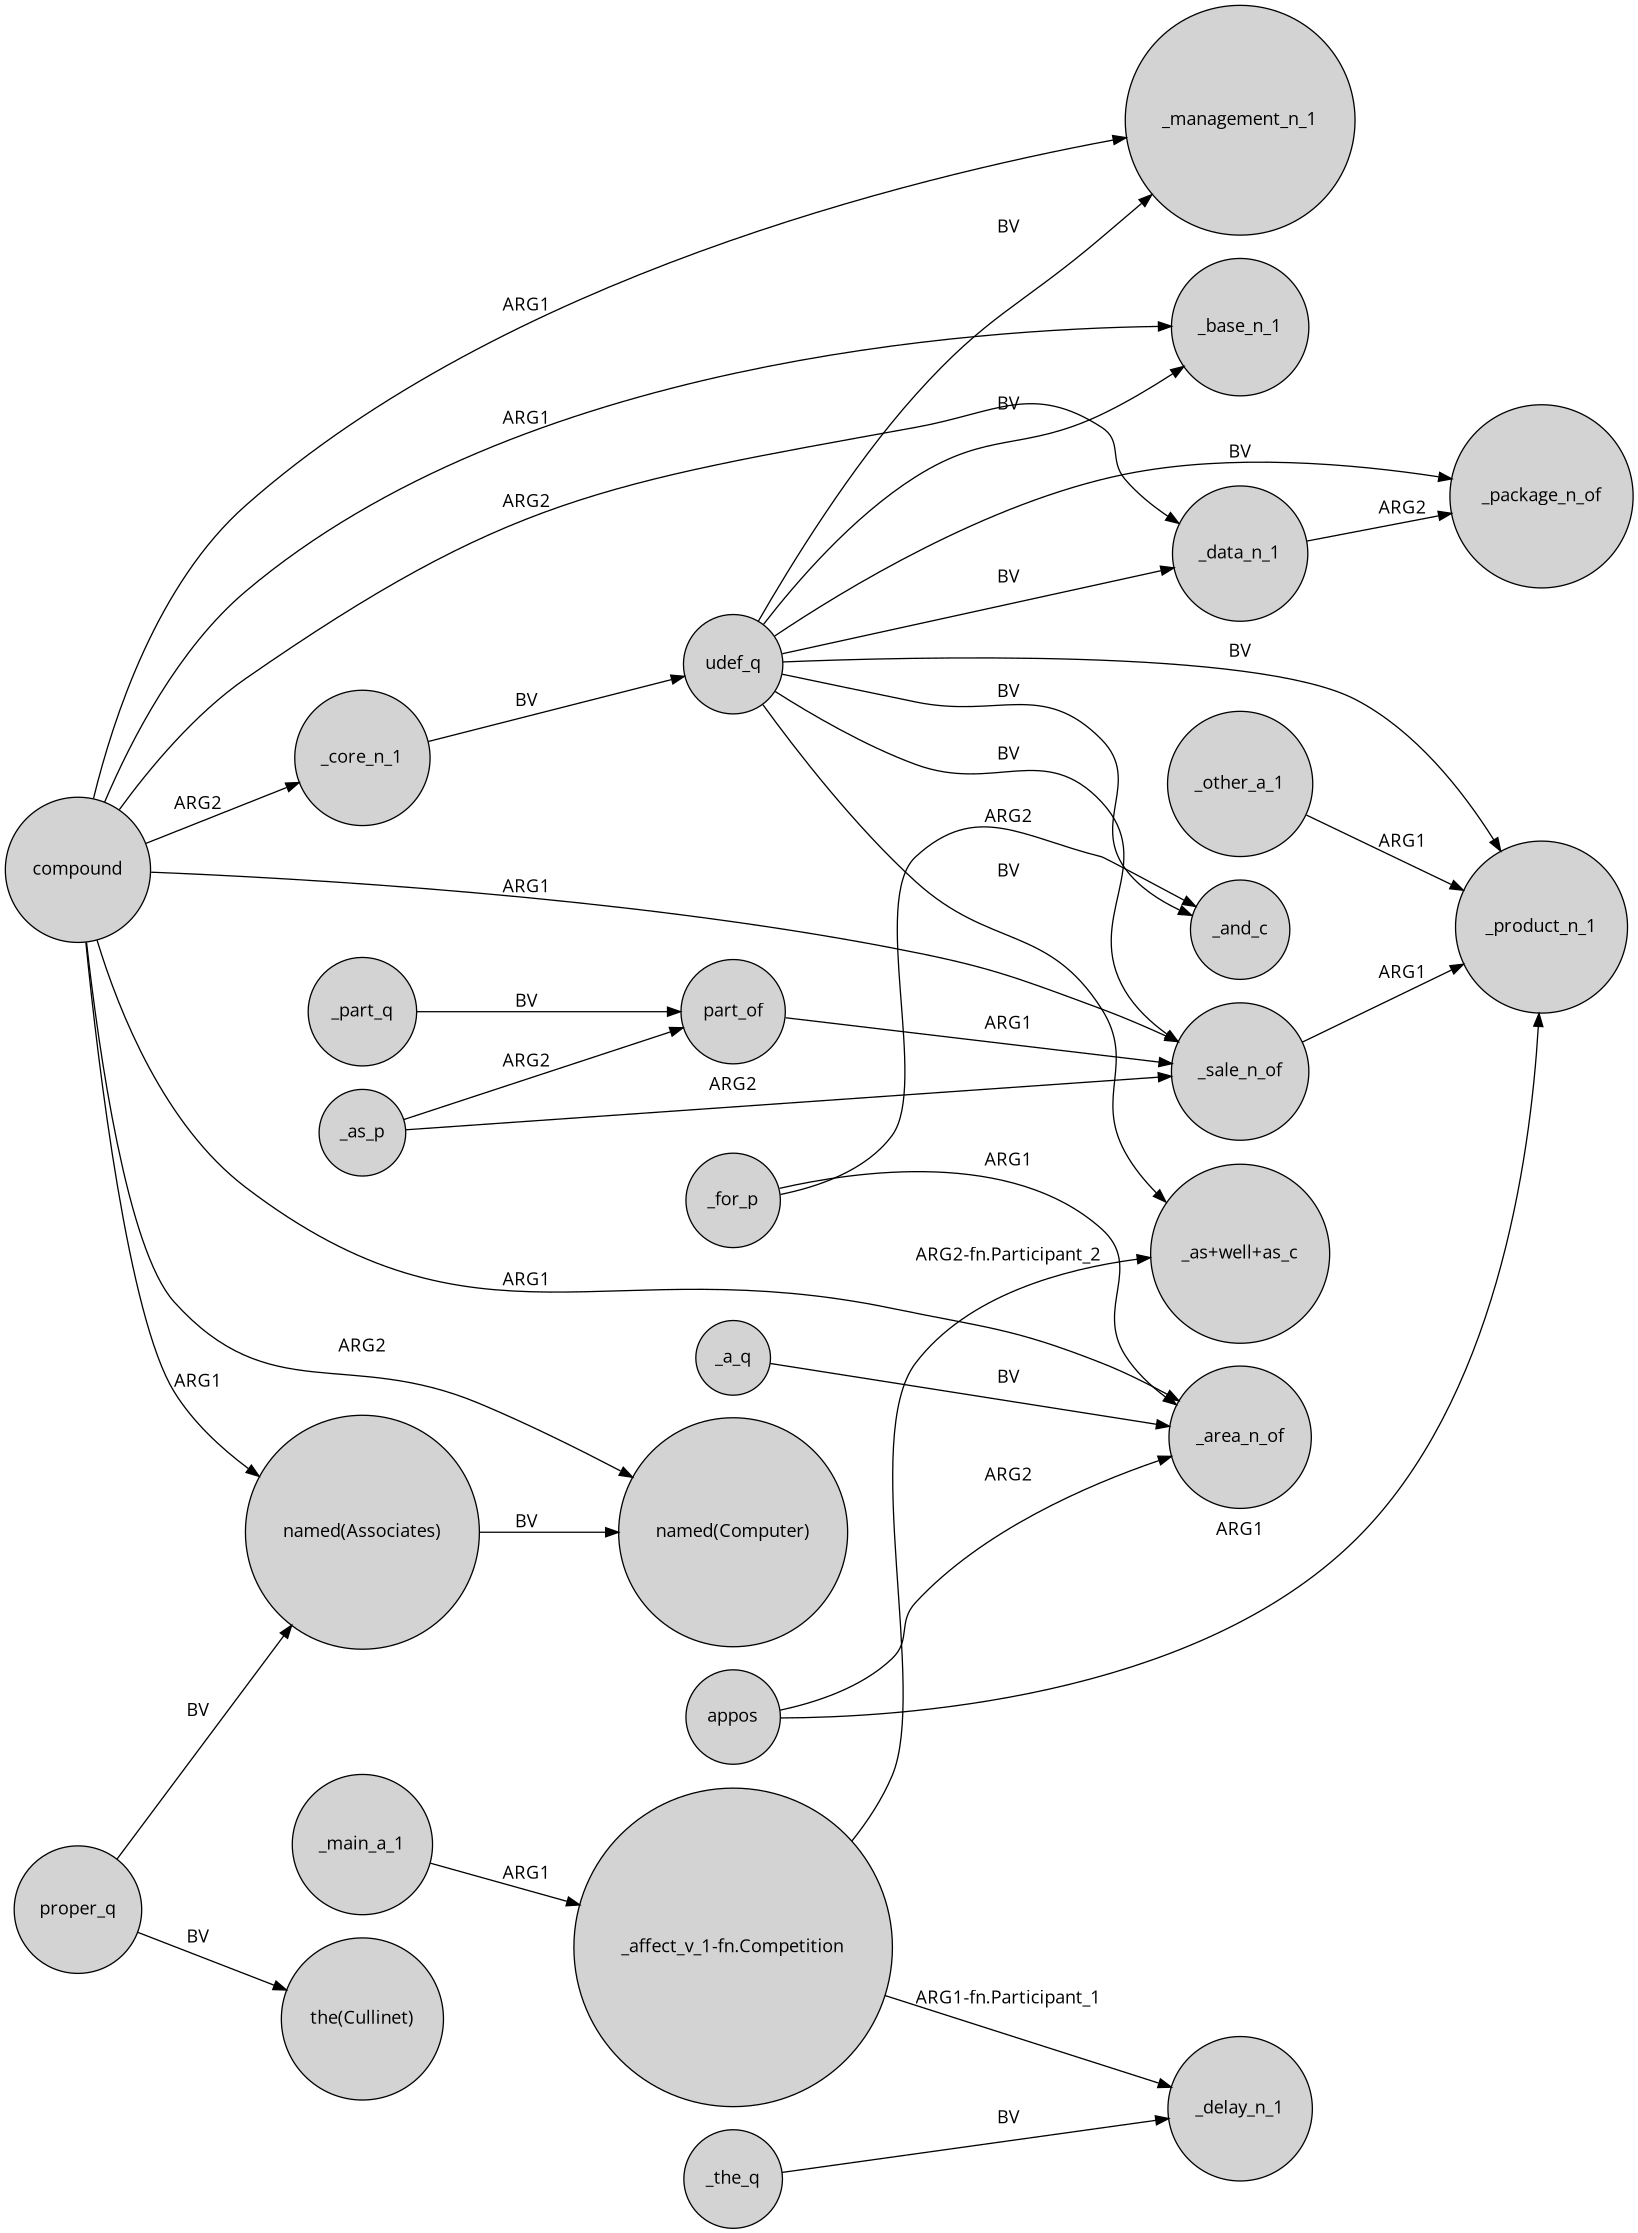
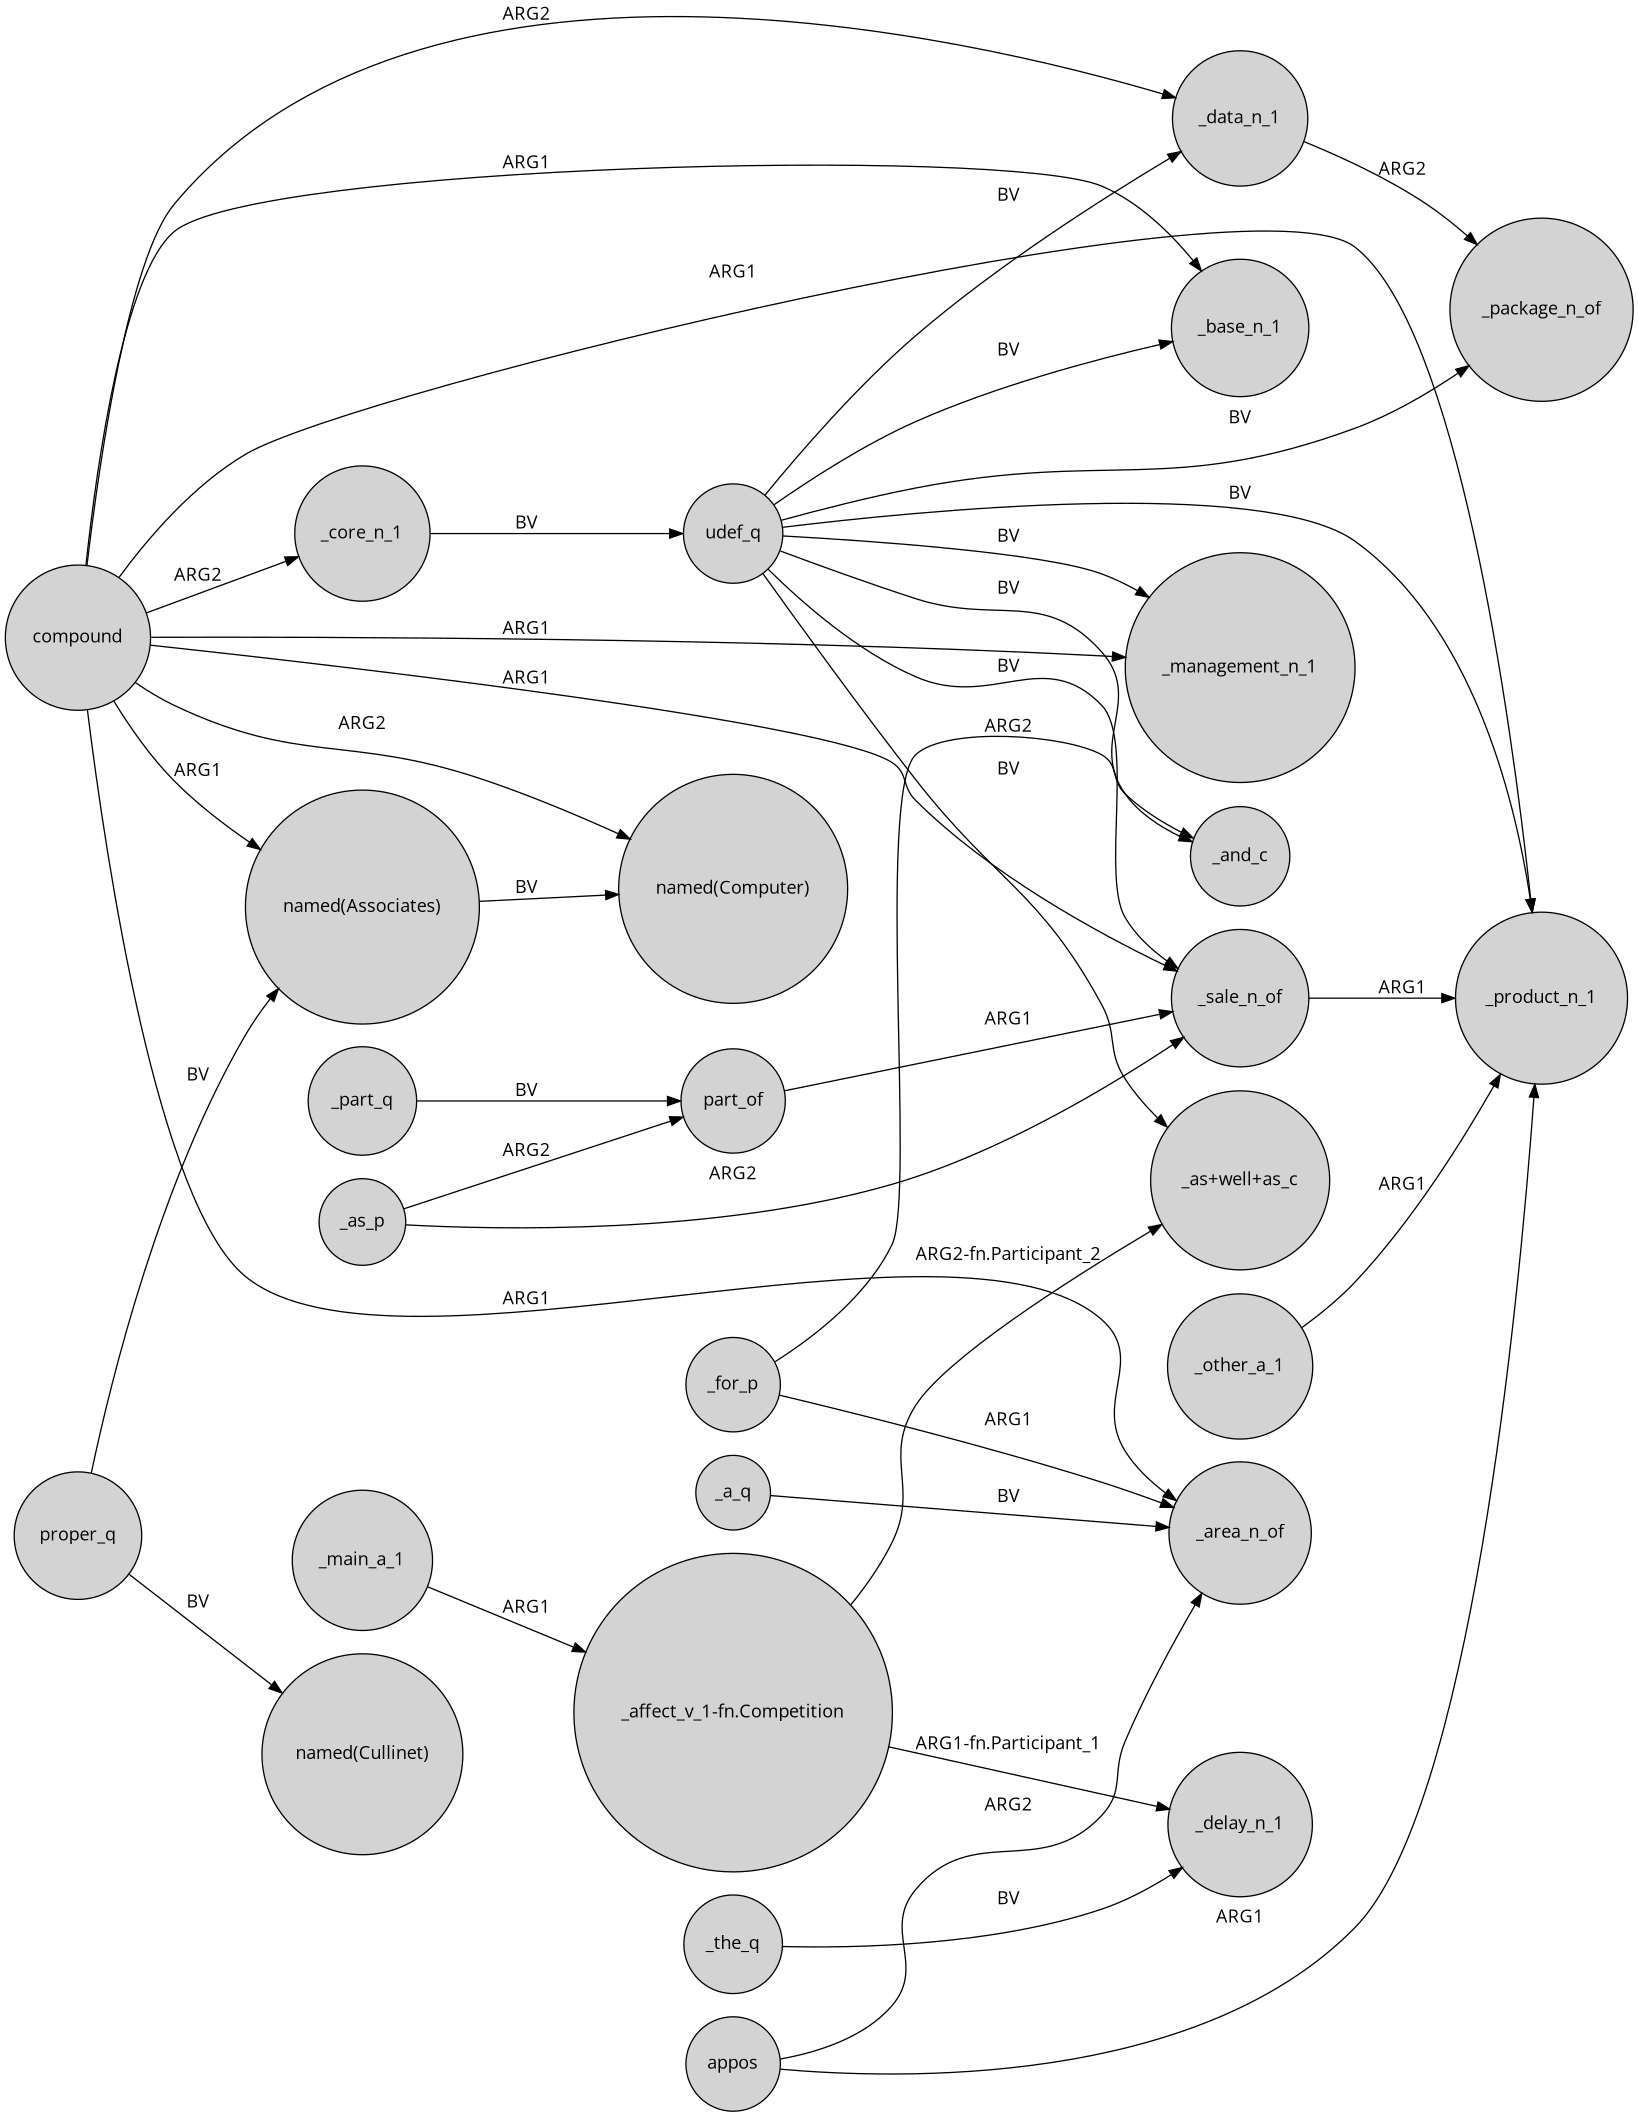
edge "compound" -> "_product_n_1": added, label "ARG1"
node "the(Cullinet)": label "the(Cullinet)" -> "named(Cullinet)"
